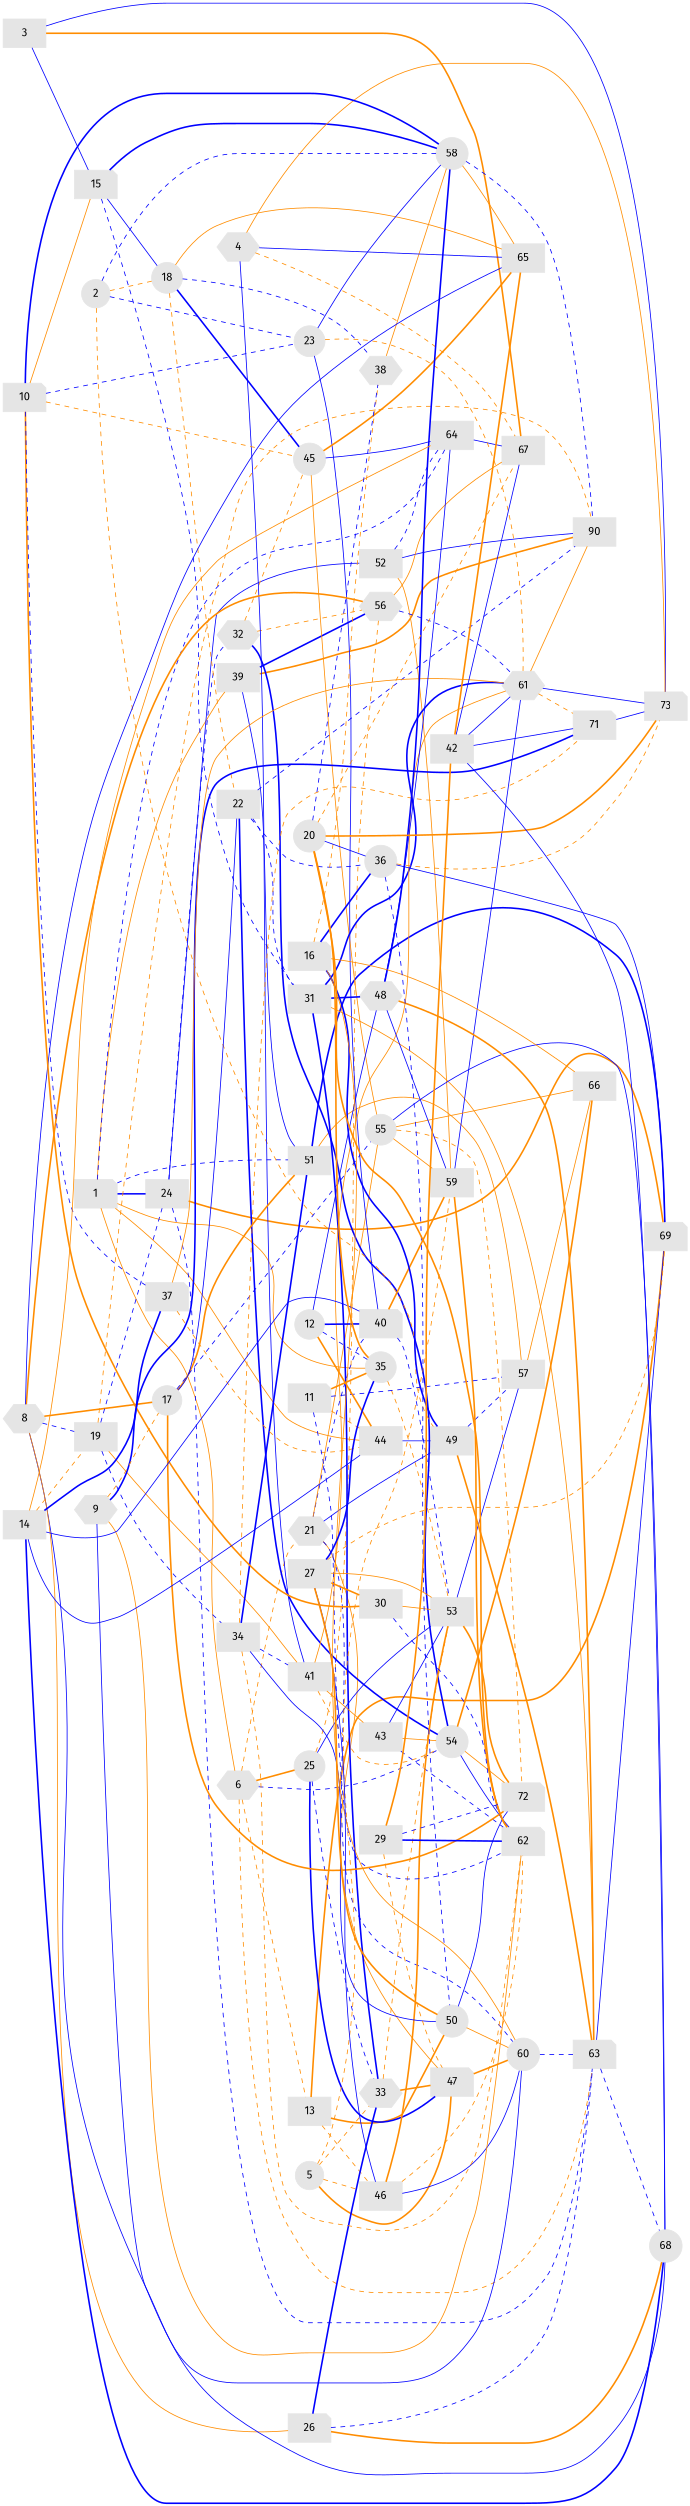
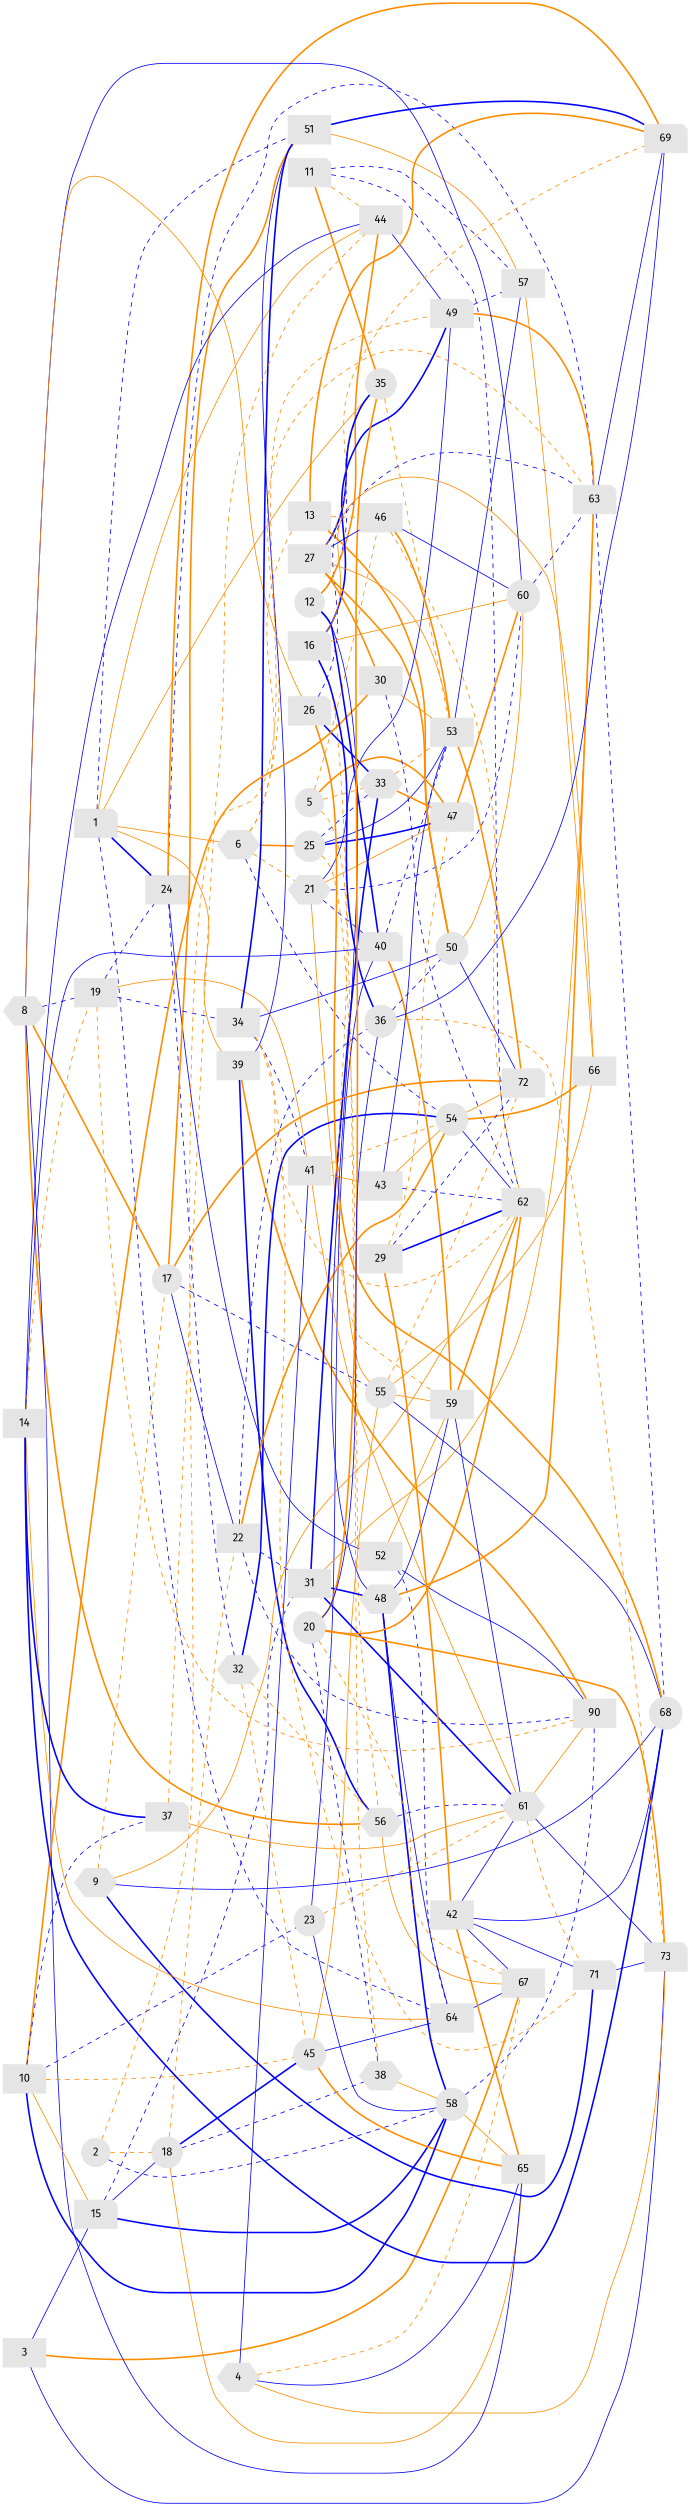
edge "2" -- "23": removed
edge "22" -- "54": color blue -> darkorange
